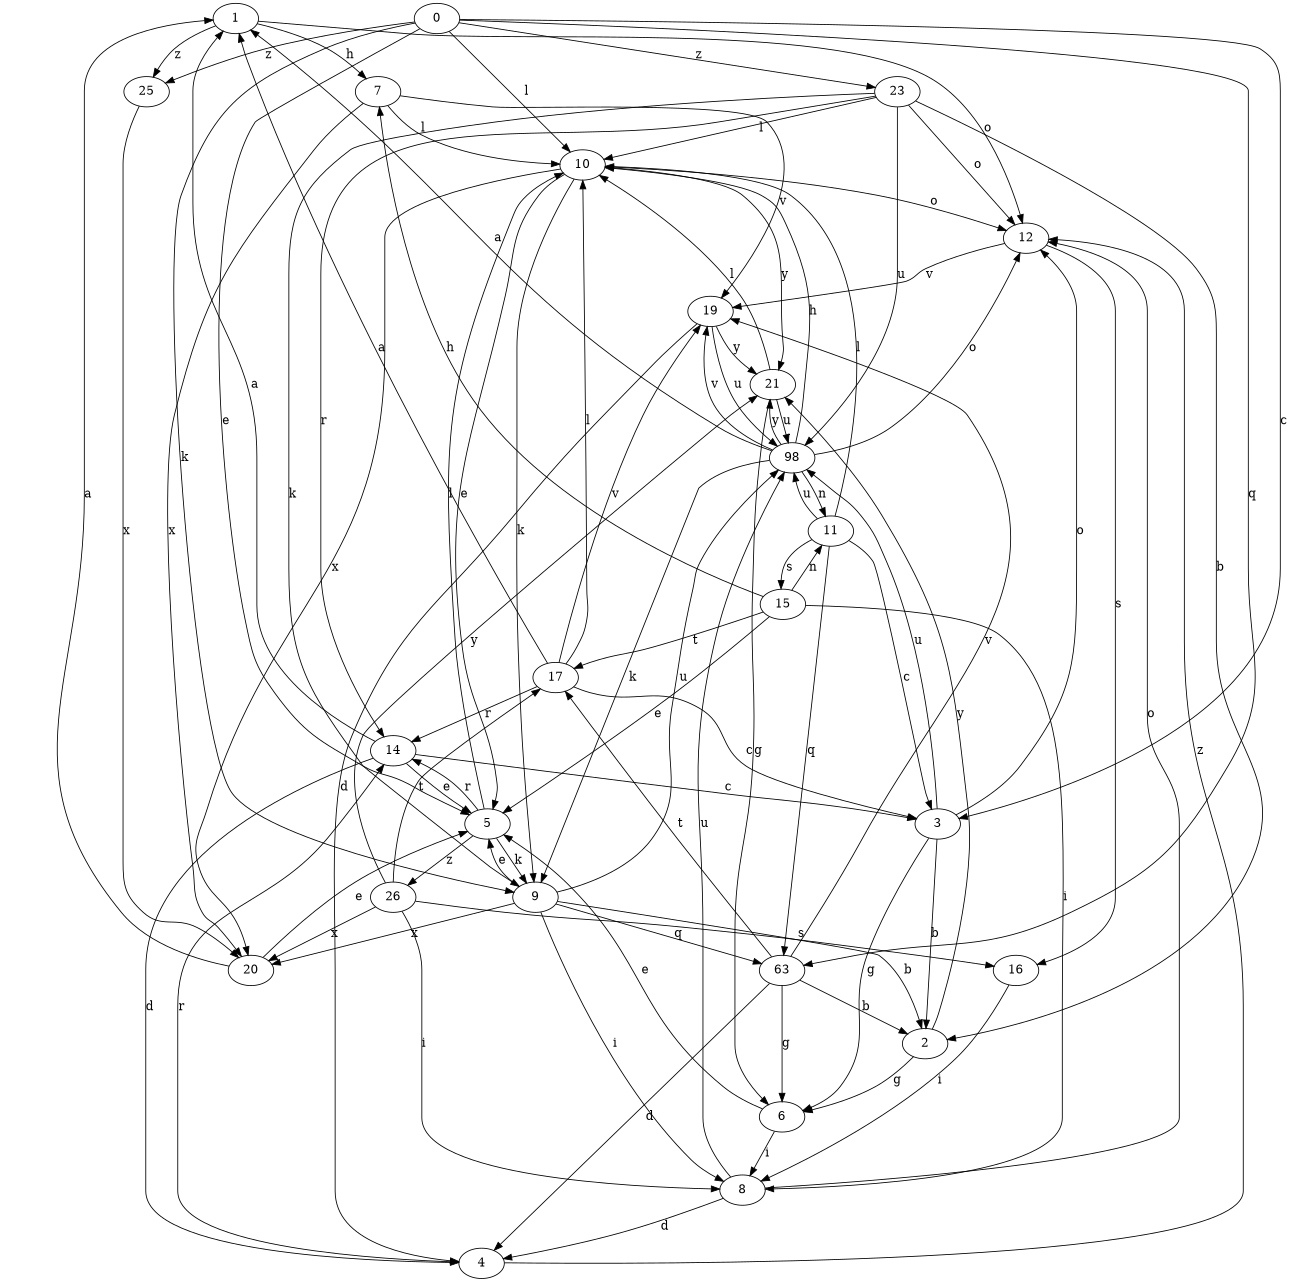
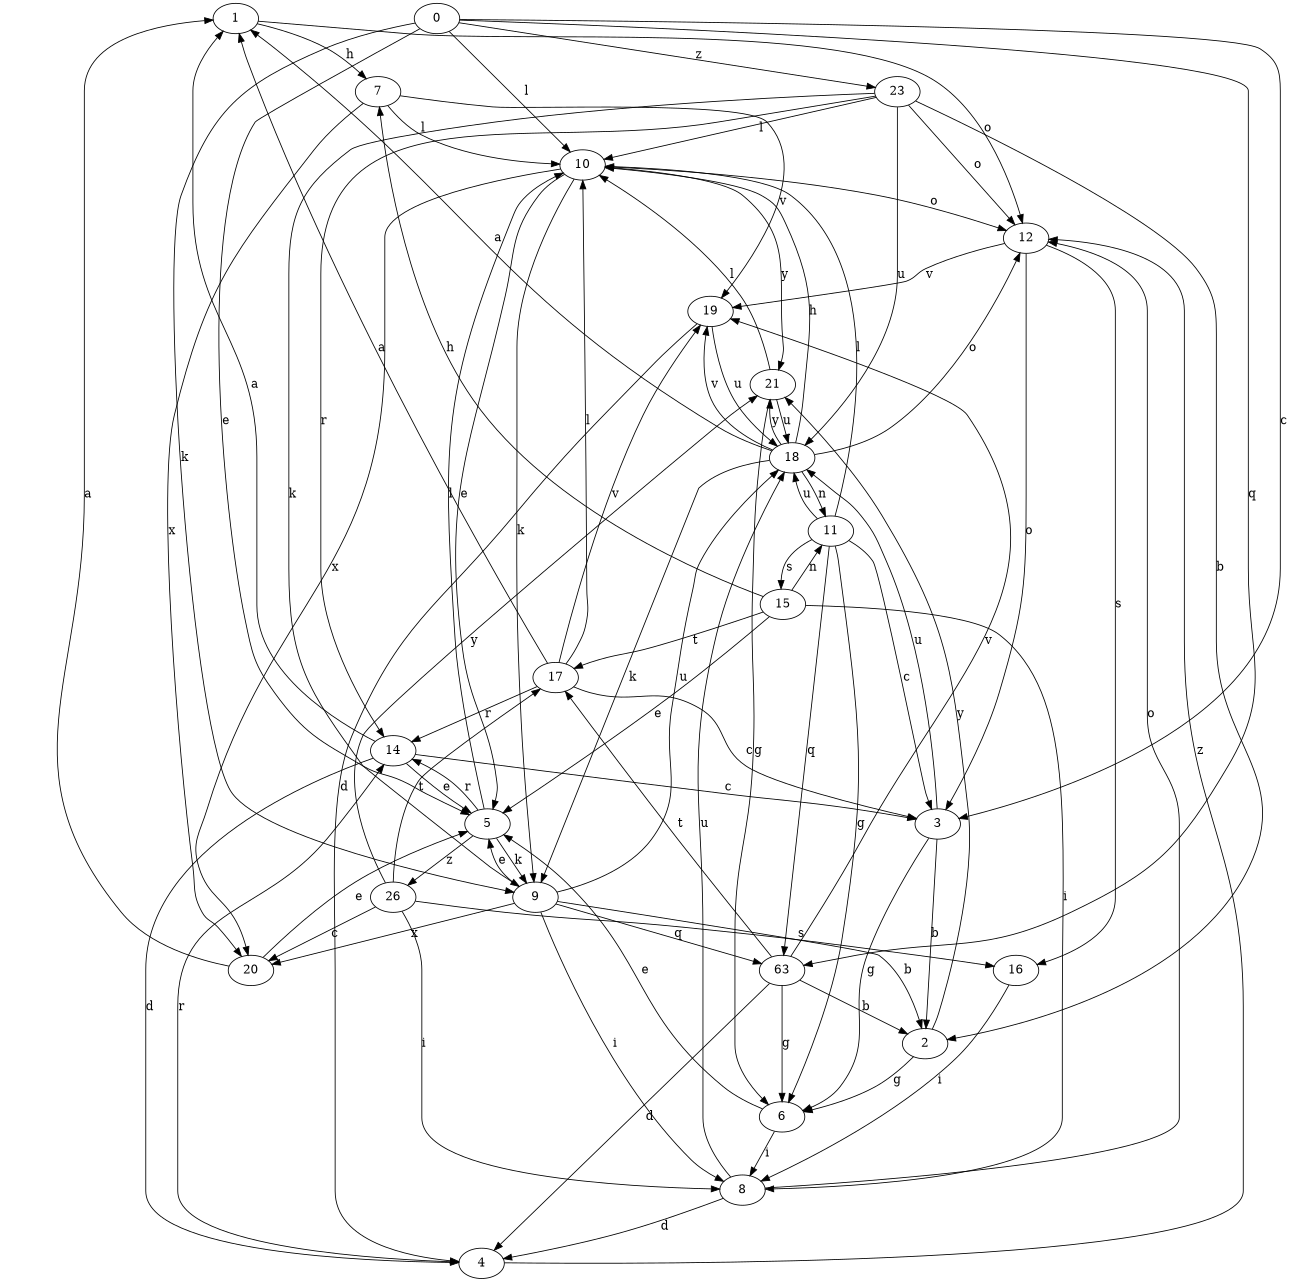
node "25": removed
edge "19" -> "21": removed, label "y"
node "98": label "98" -> "18"
edge "3" -> "12": reversed
edge "11" -> "6": added, label "g"
edge "26" -> "20": label "x" -> "c"
